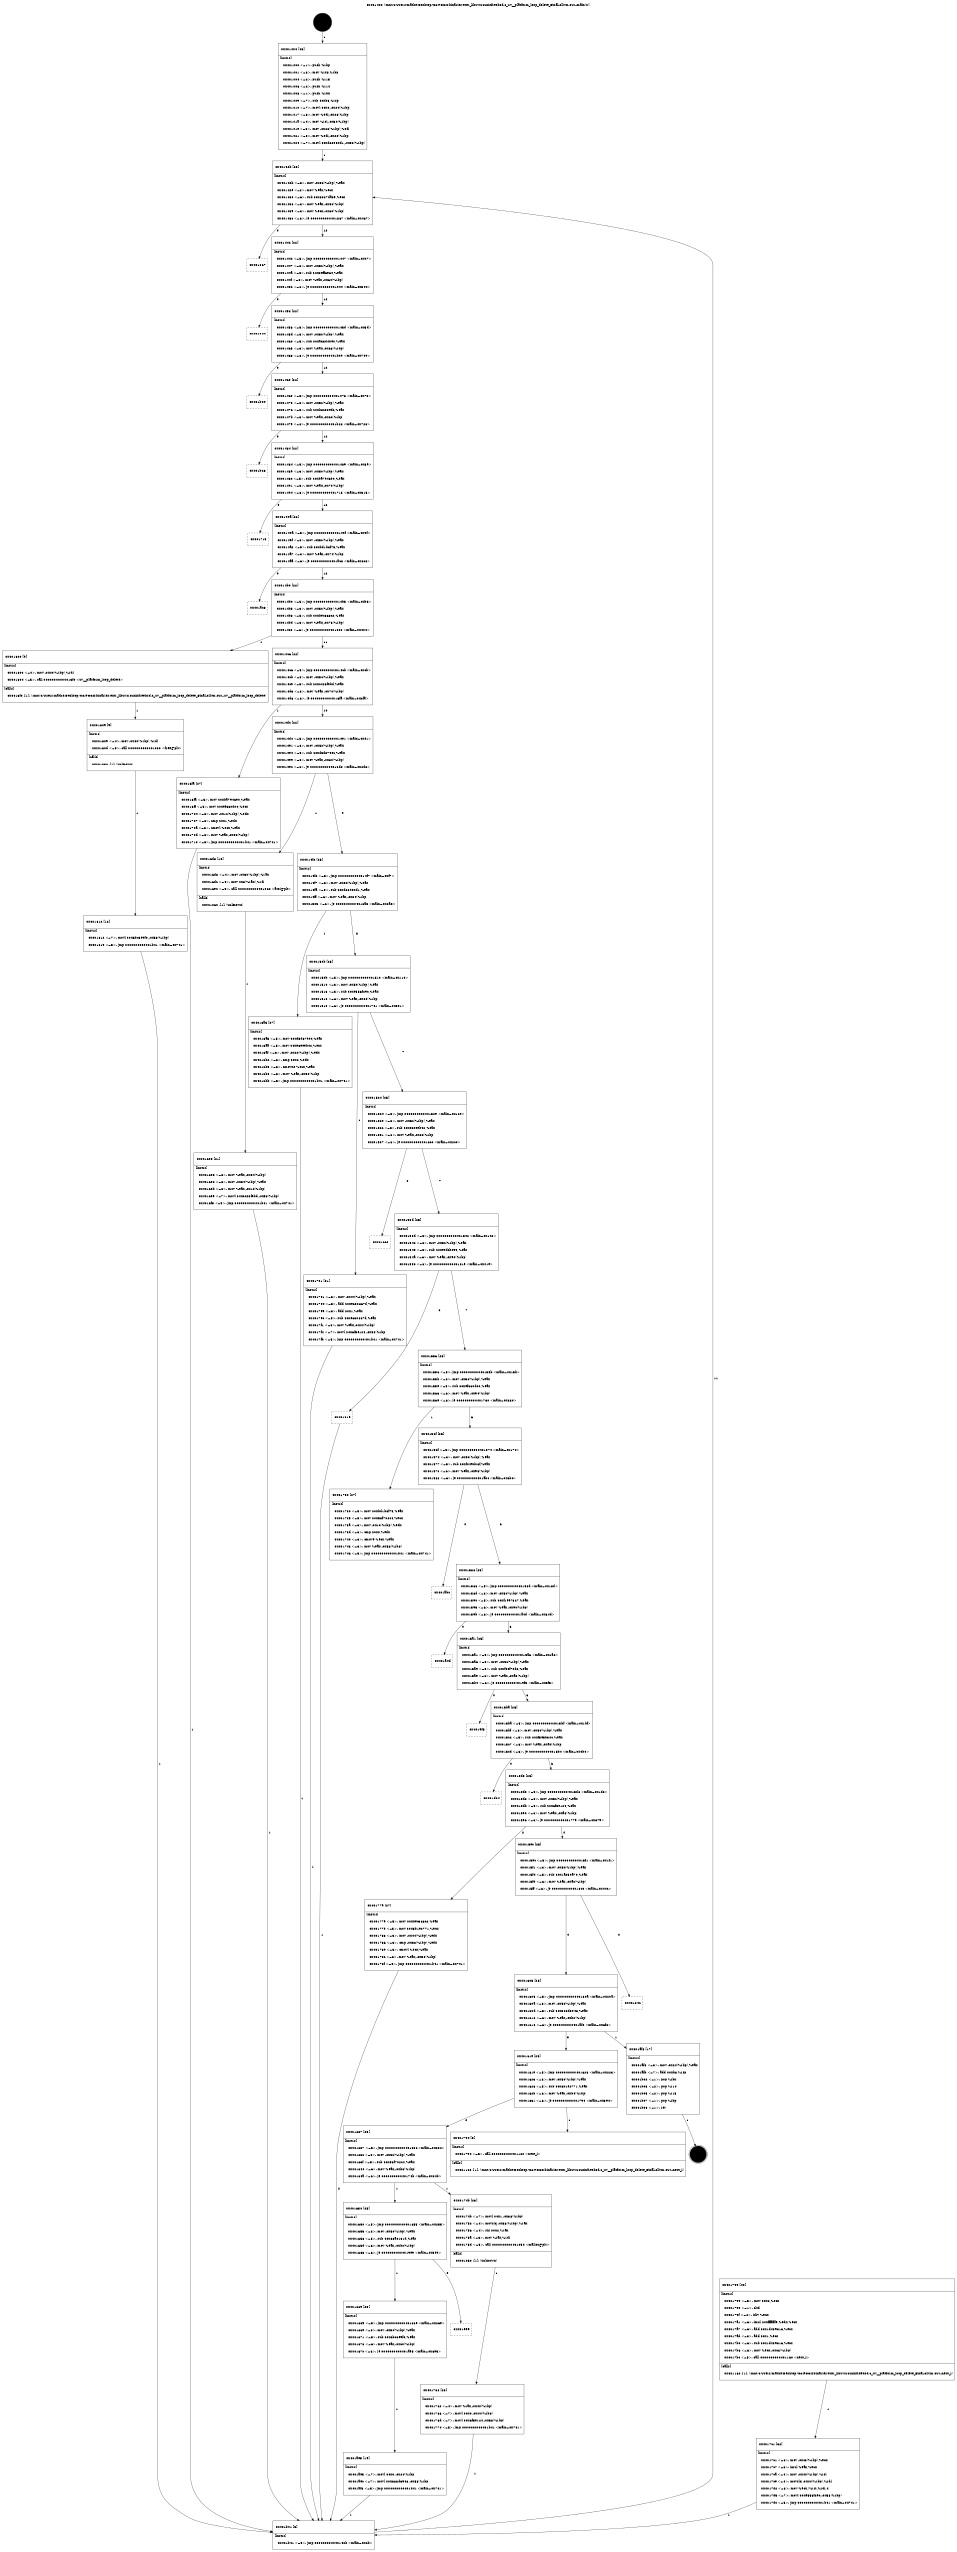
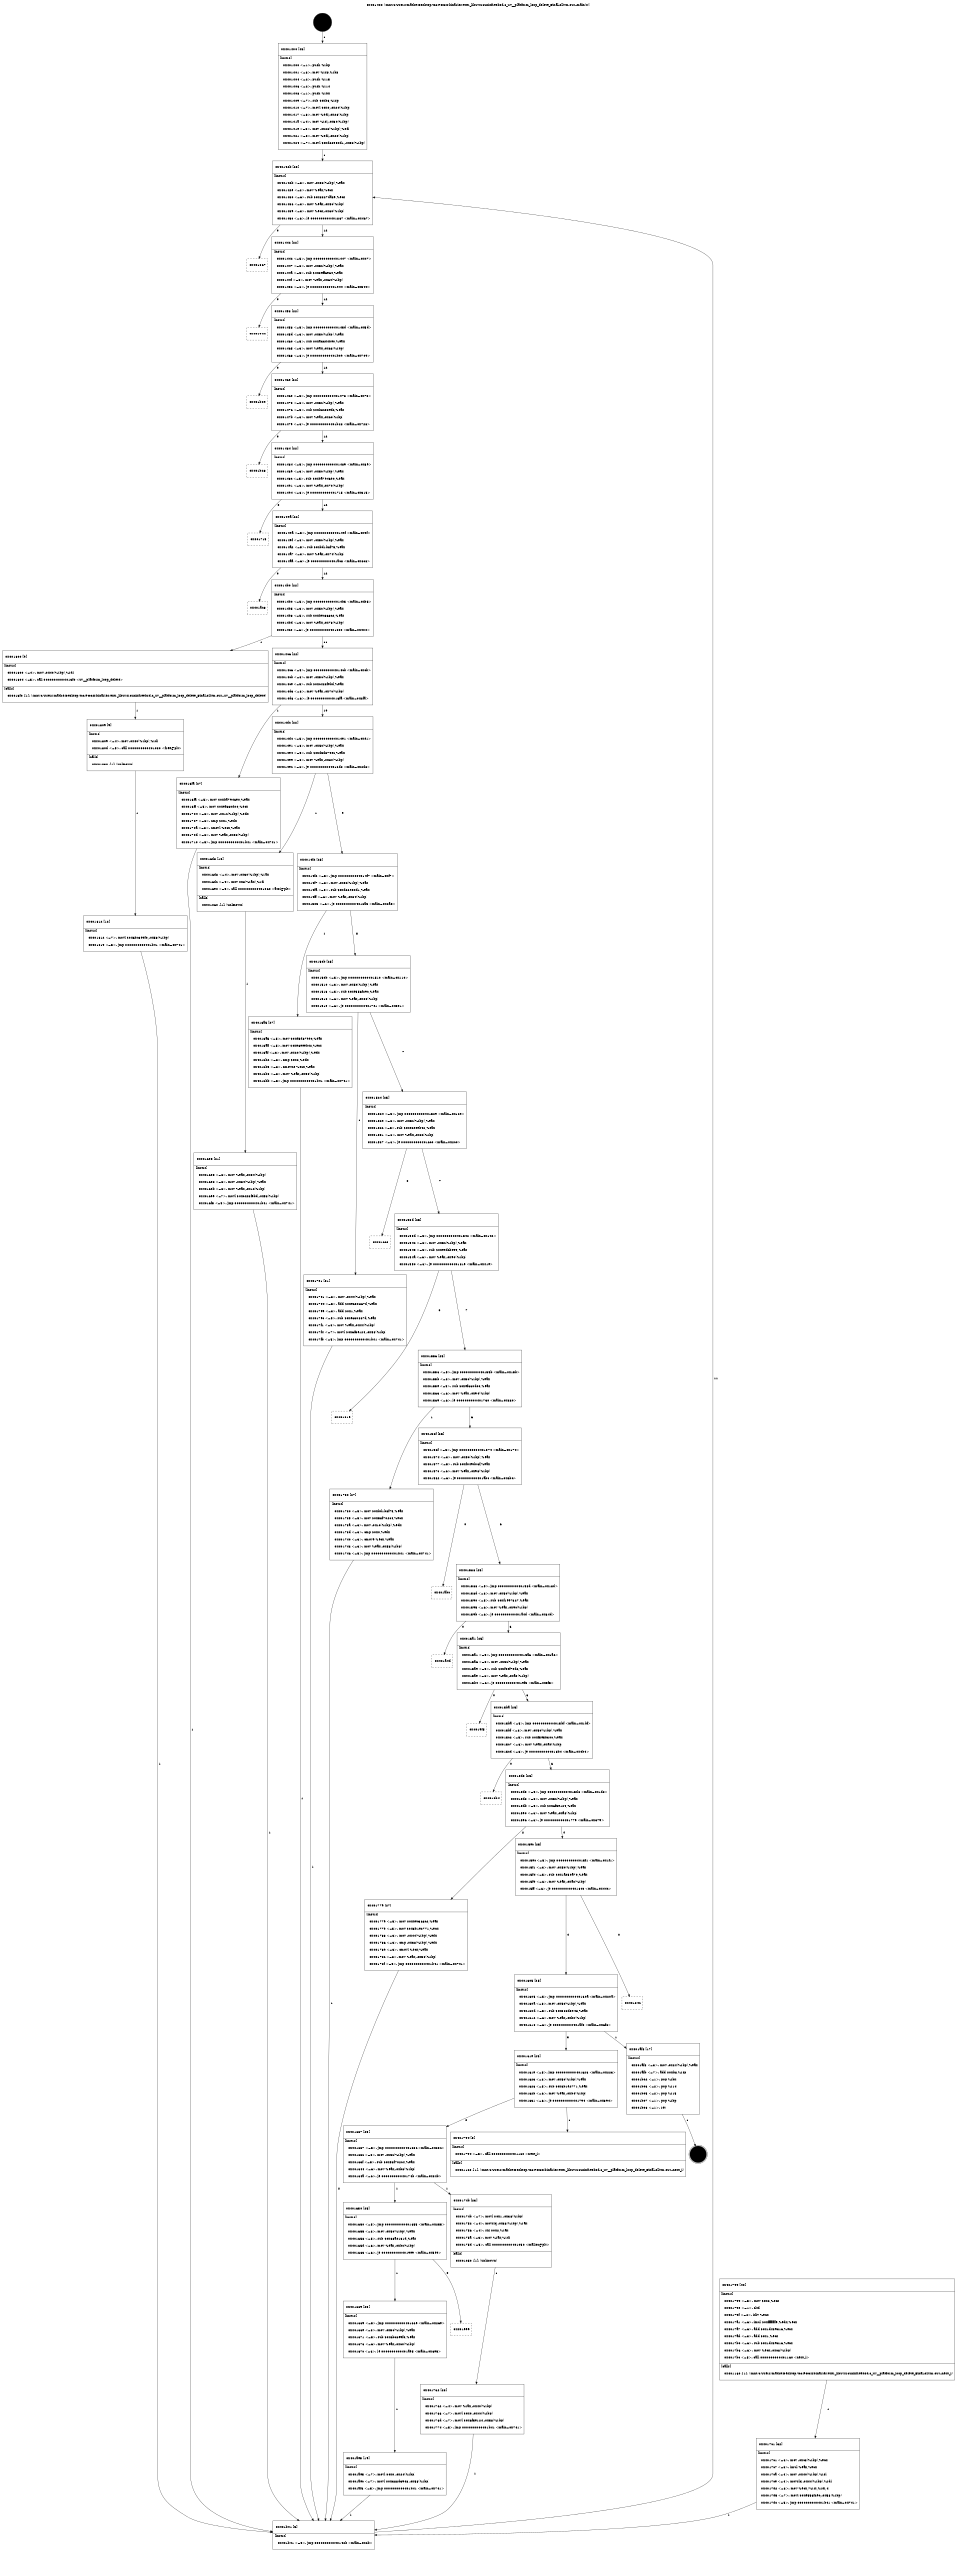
edge "0x40181e" -> "0x401b41 [5]": now "0x401730 [27]" -> "0x401b41 [5]"
